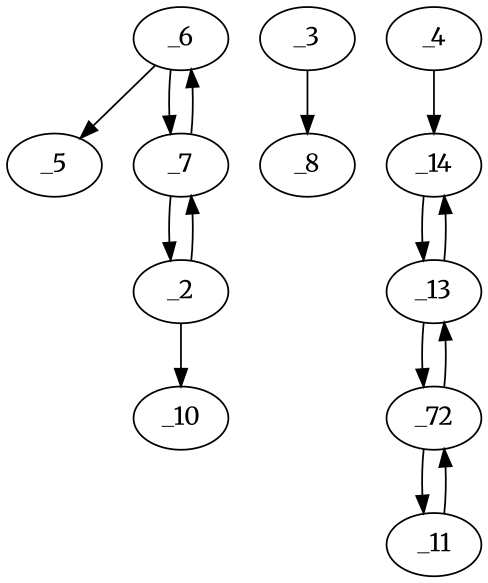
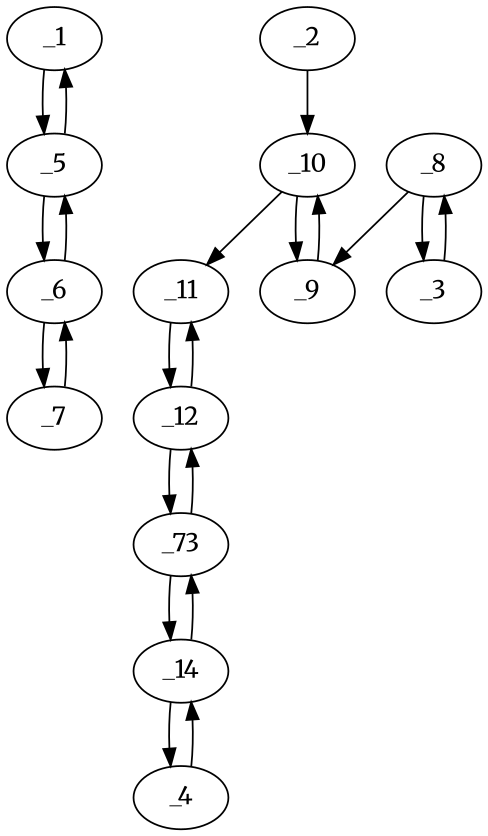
node "_1": added
edge "_5" -> "_6": added
edge "_7" -> "_2": removed
edge "_8" -> "_3": added
edge "_10" -> "_11": added
edge "_2" -> "_7": removed
node "_9": added
node "_13": label "_13" -> "_73"
node "_72": label "_72" -> "_12"
edge "_14" -> "_4": added
